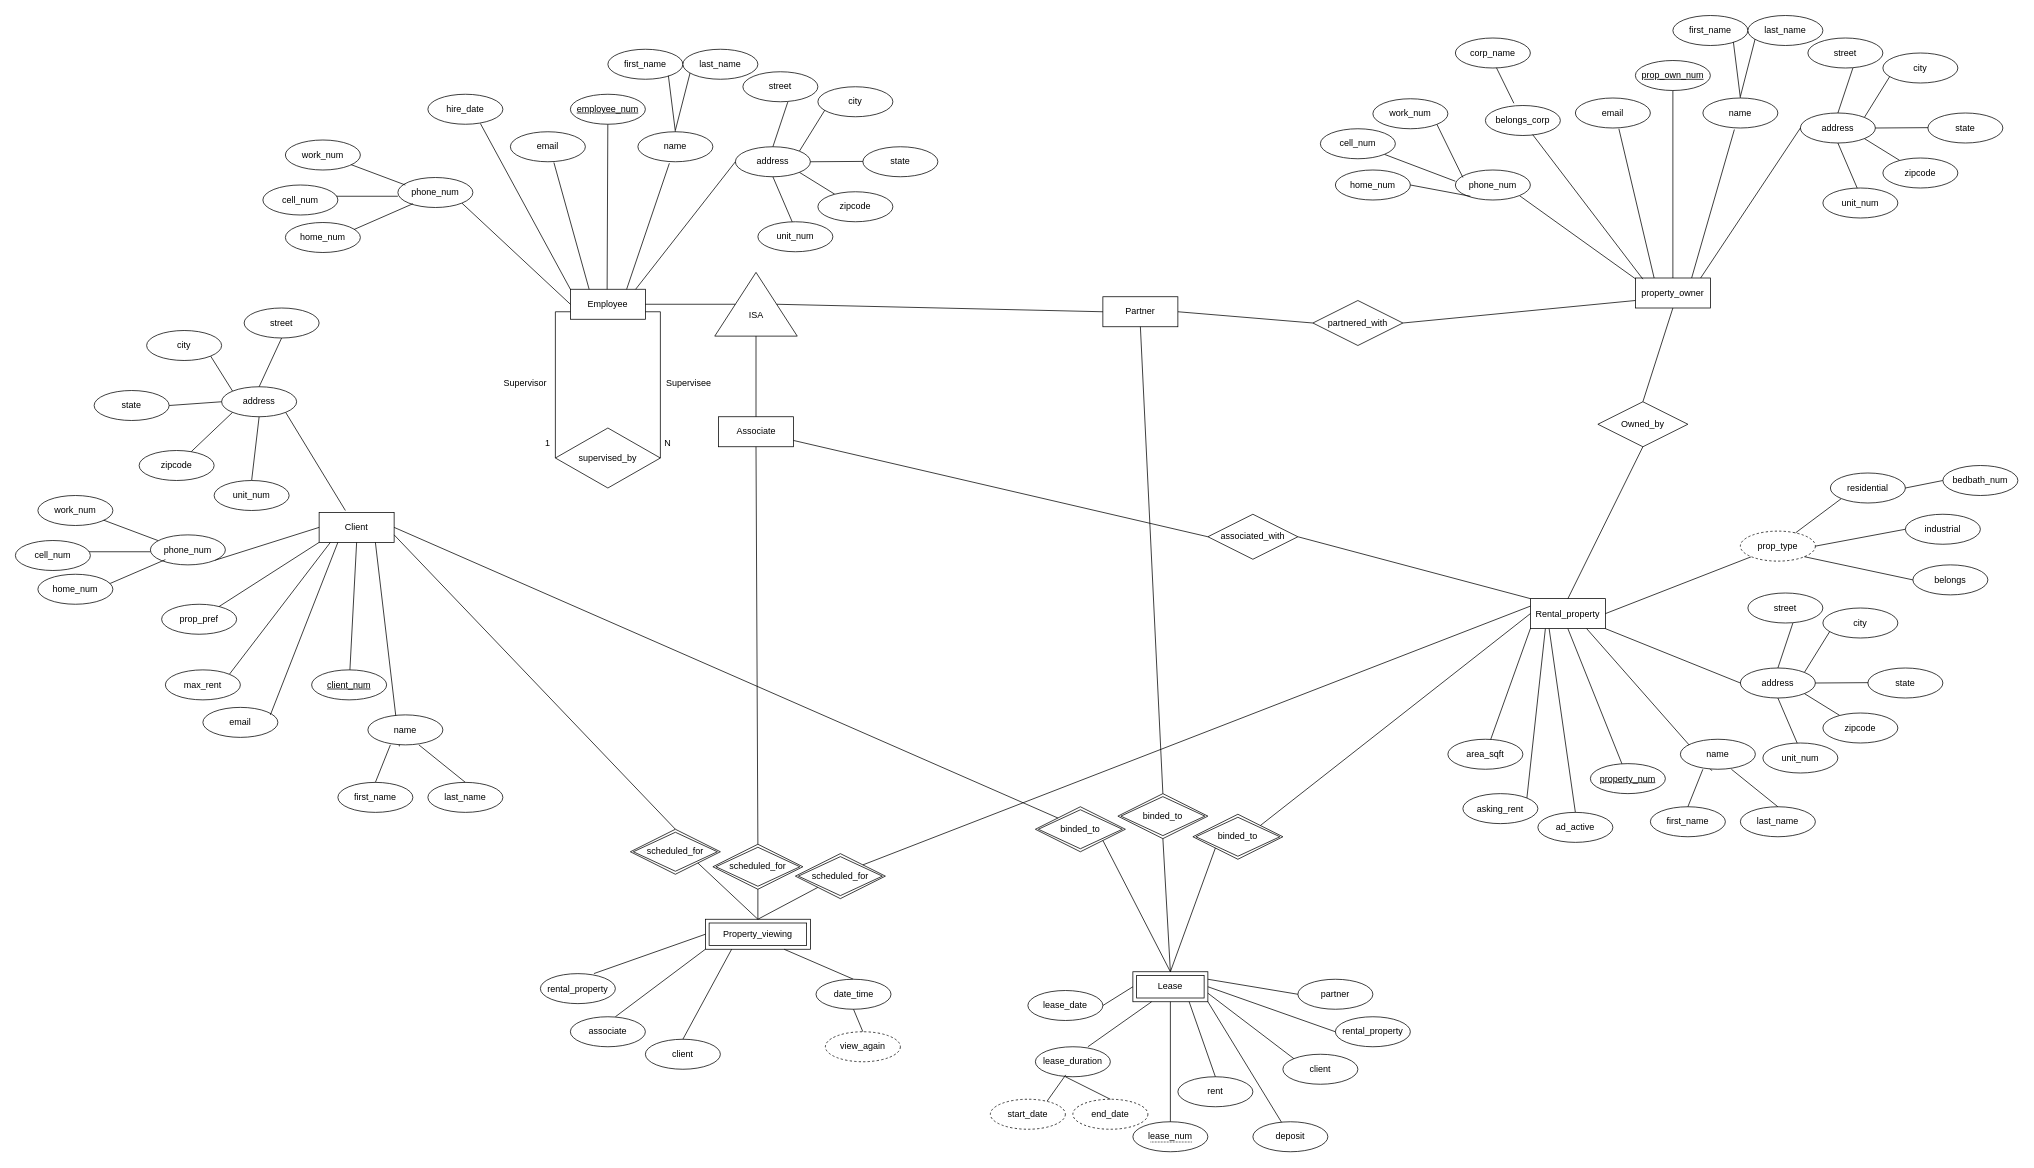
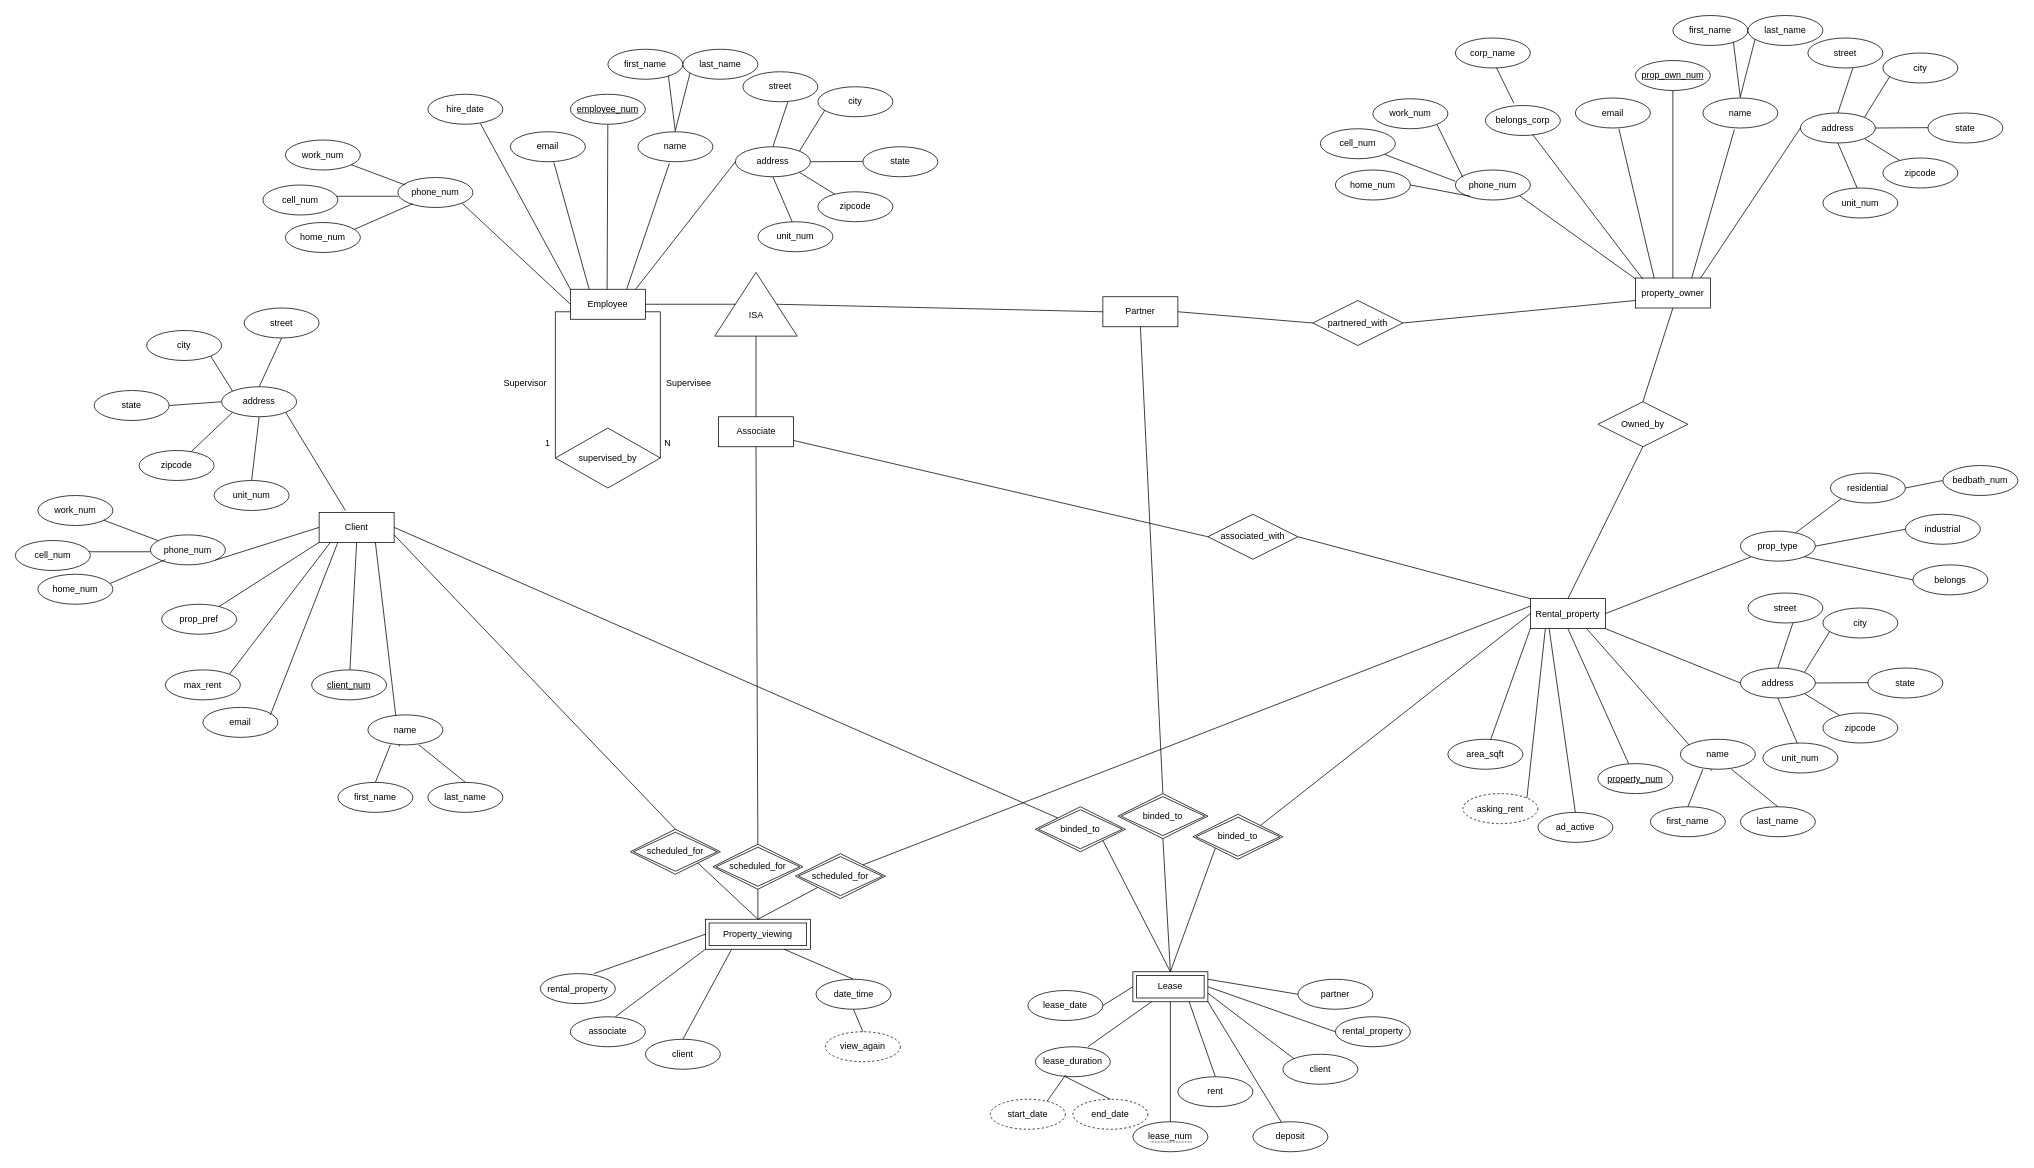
node "prop_type": style dashed -> solid
node "property_num": moved (1628, 779) -> (1635, 779)
node "asking_rent": style solid -> dashed
